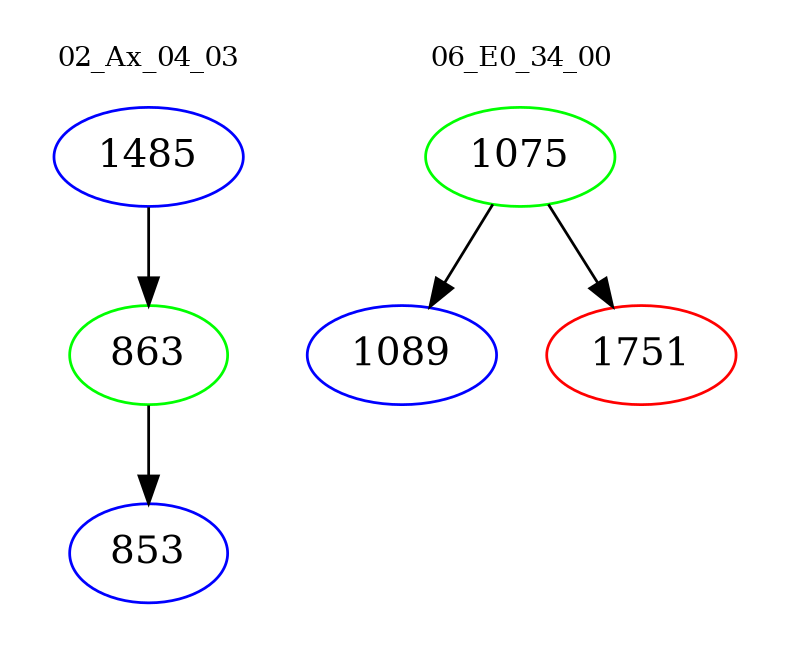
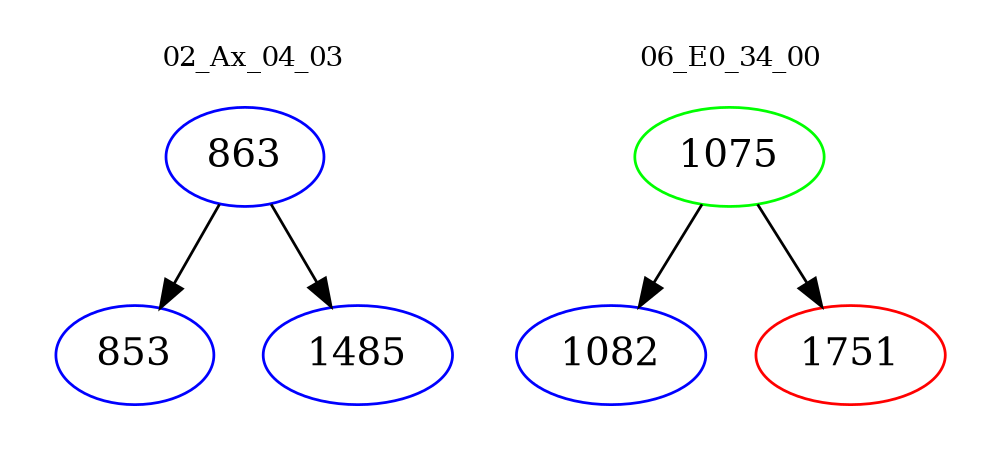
edge "1485" -> "863": reversed
node "863": color green -> blue
node "1089": label "1089" -> "1082"
